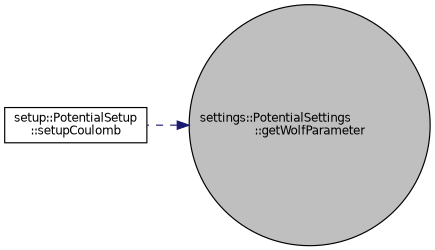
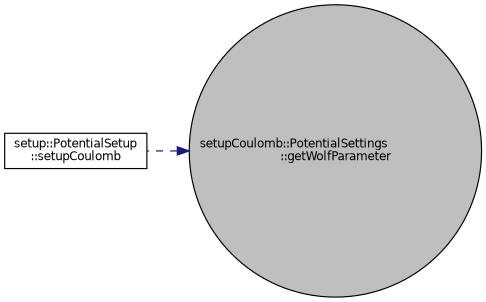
node "settings::PotentialSettings ::getWolfParameter": label "settings::PotentialSettings ::getWolfParameter" -> "setupCoulomb::PotentialSettings ::getWolfParameter"
